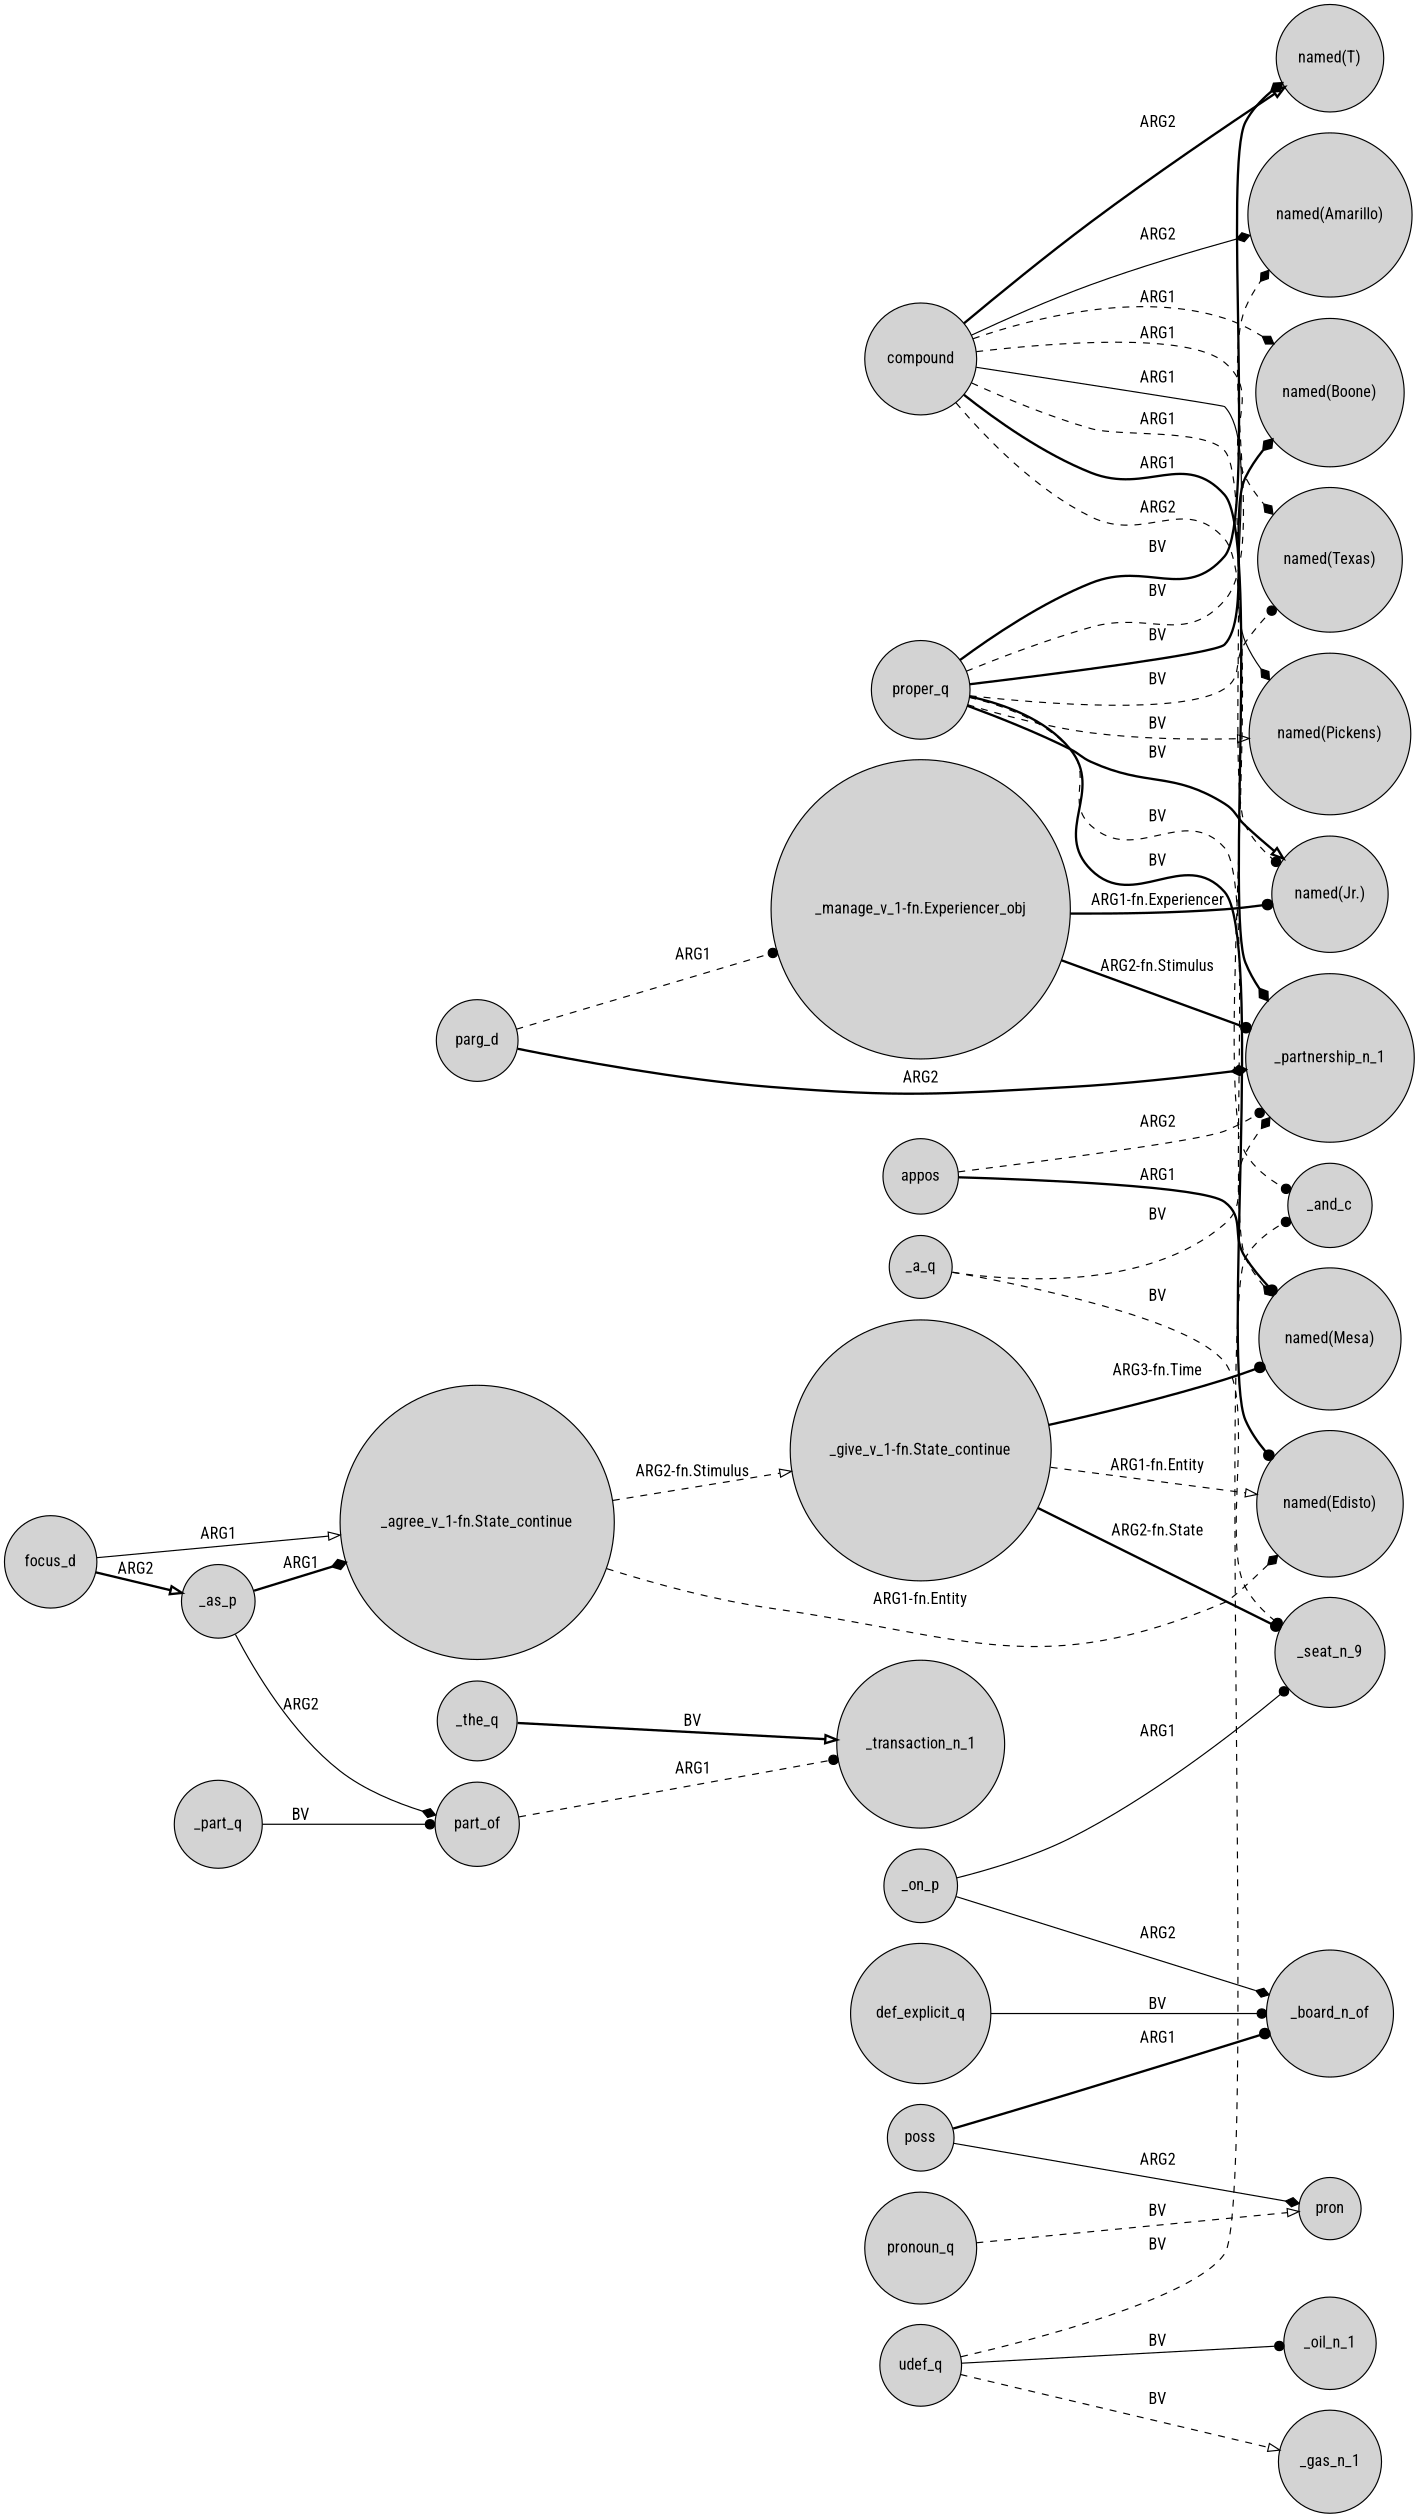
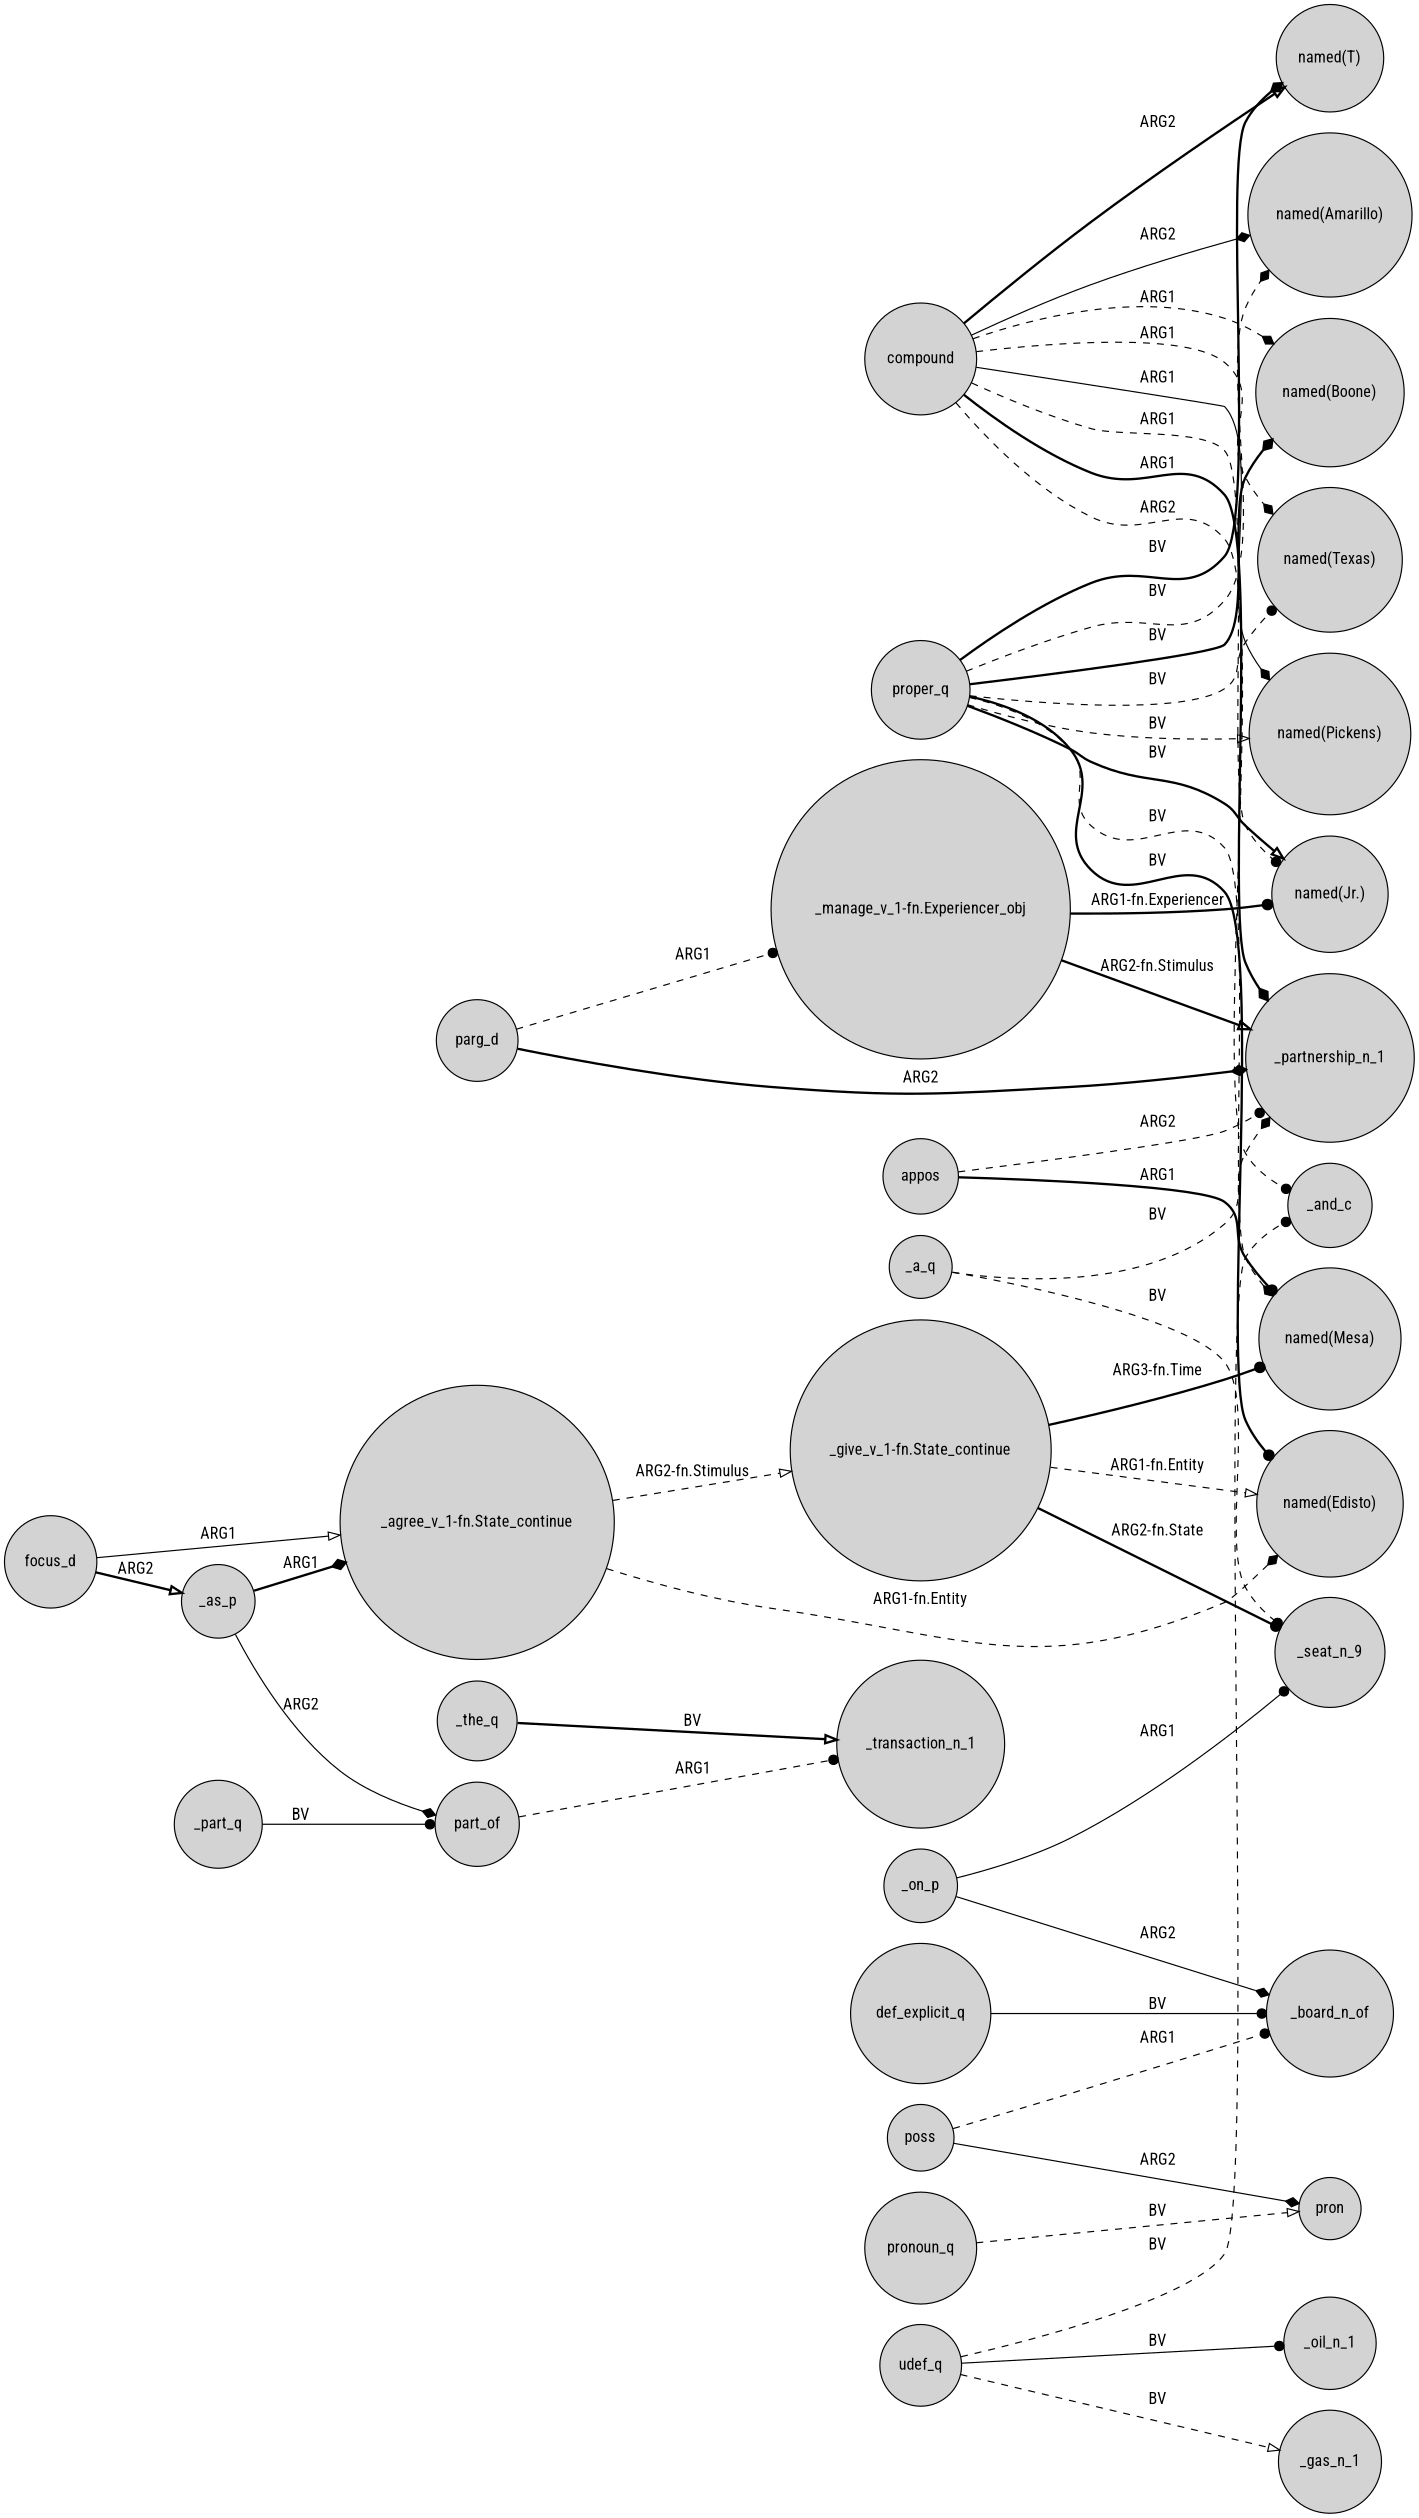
edge "_manage_v_1-fn.Experiencer_obj" -> "_partnership_n_1": arrowhead dot -> onormal
edge "poss" -> "_board_n_of": style bold -> dashed
